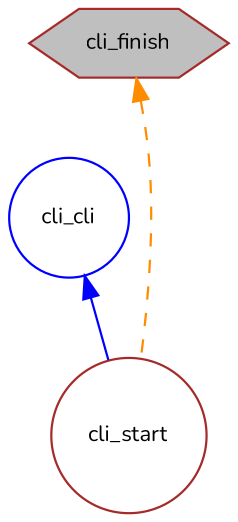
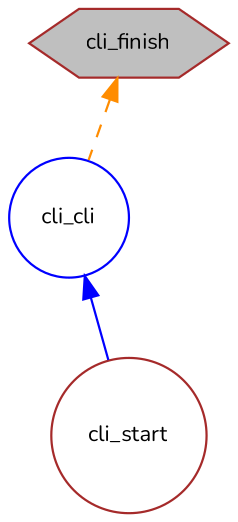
edge "cli_start" -> "cli_finish": now "cli_cli" -> "cli_finish"
